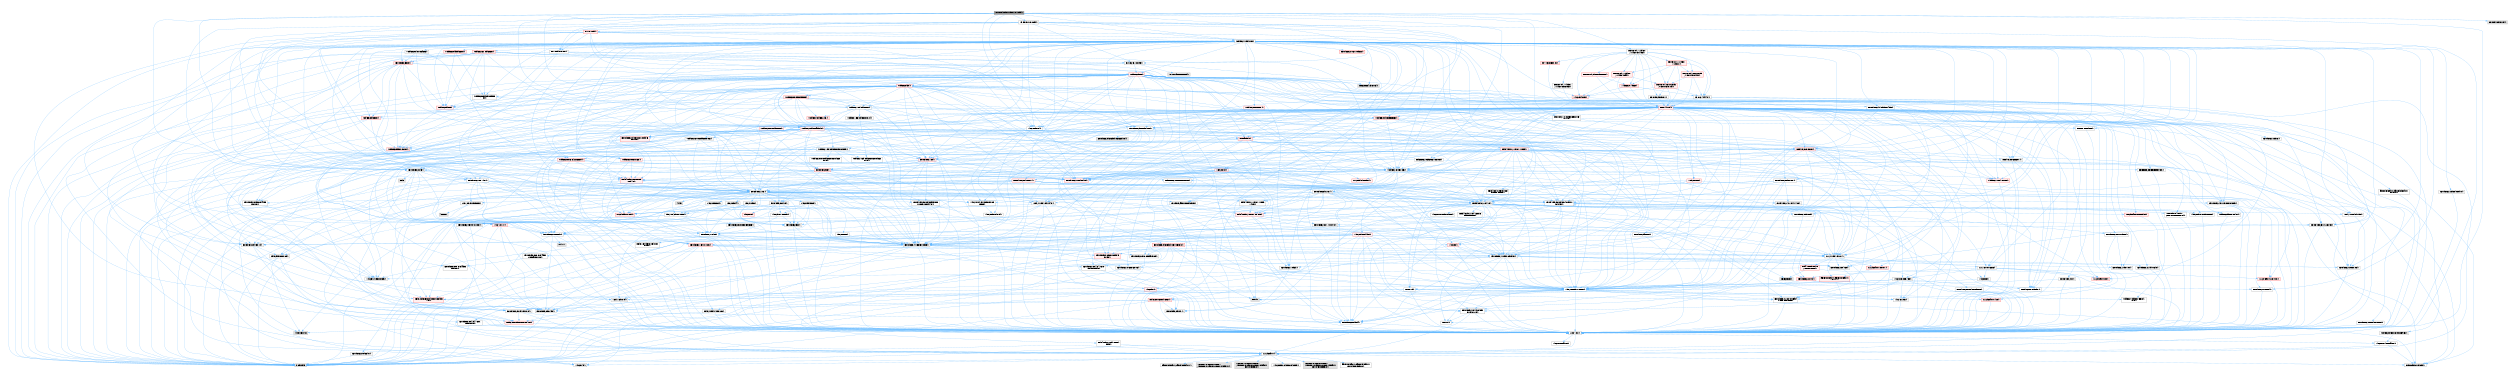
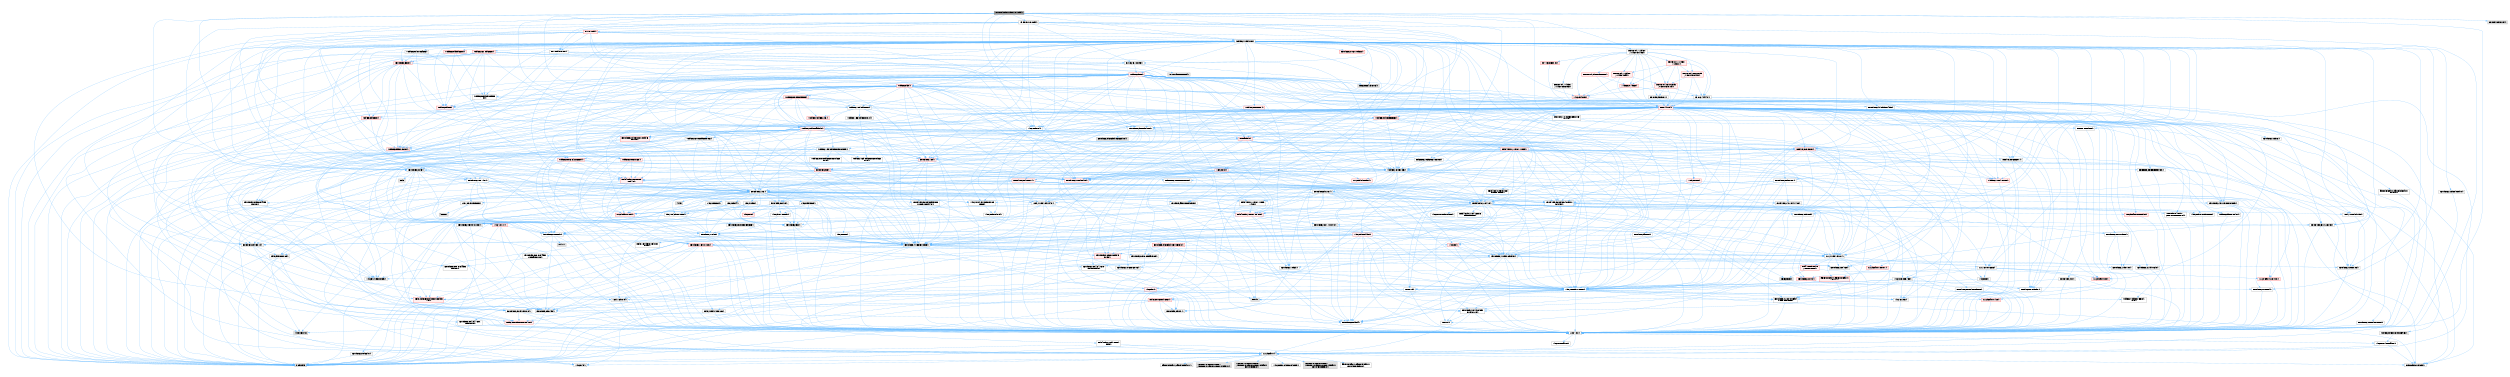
node "UObject/StrongObjectPtr.h": removed
